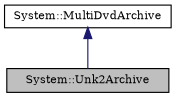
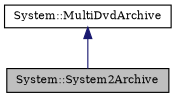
node "System::Unk2Archive": label "System::Unk2Archive" -> "System::System2Archive"
